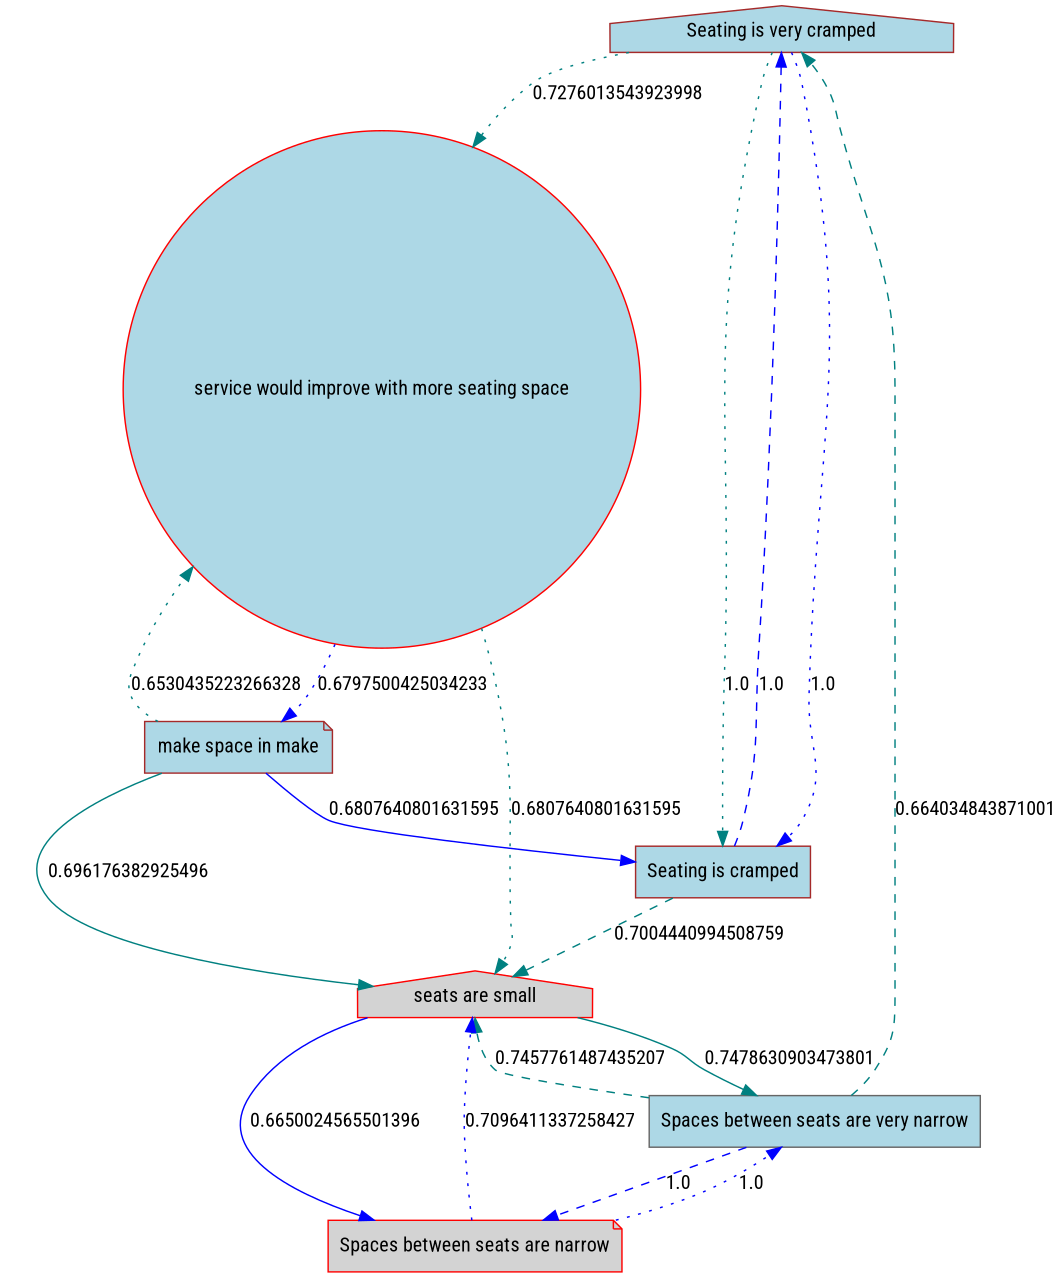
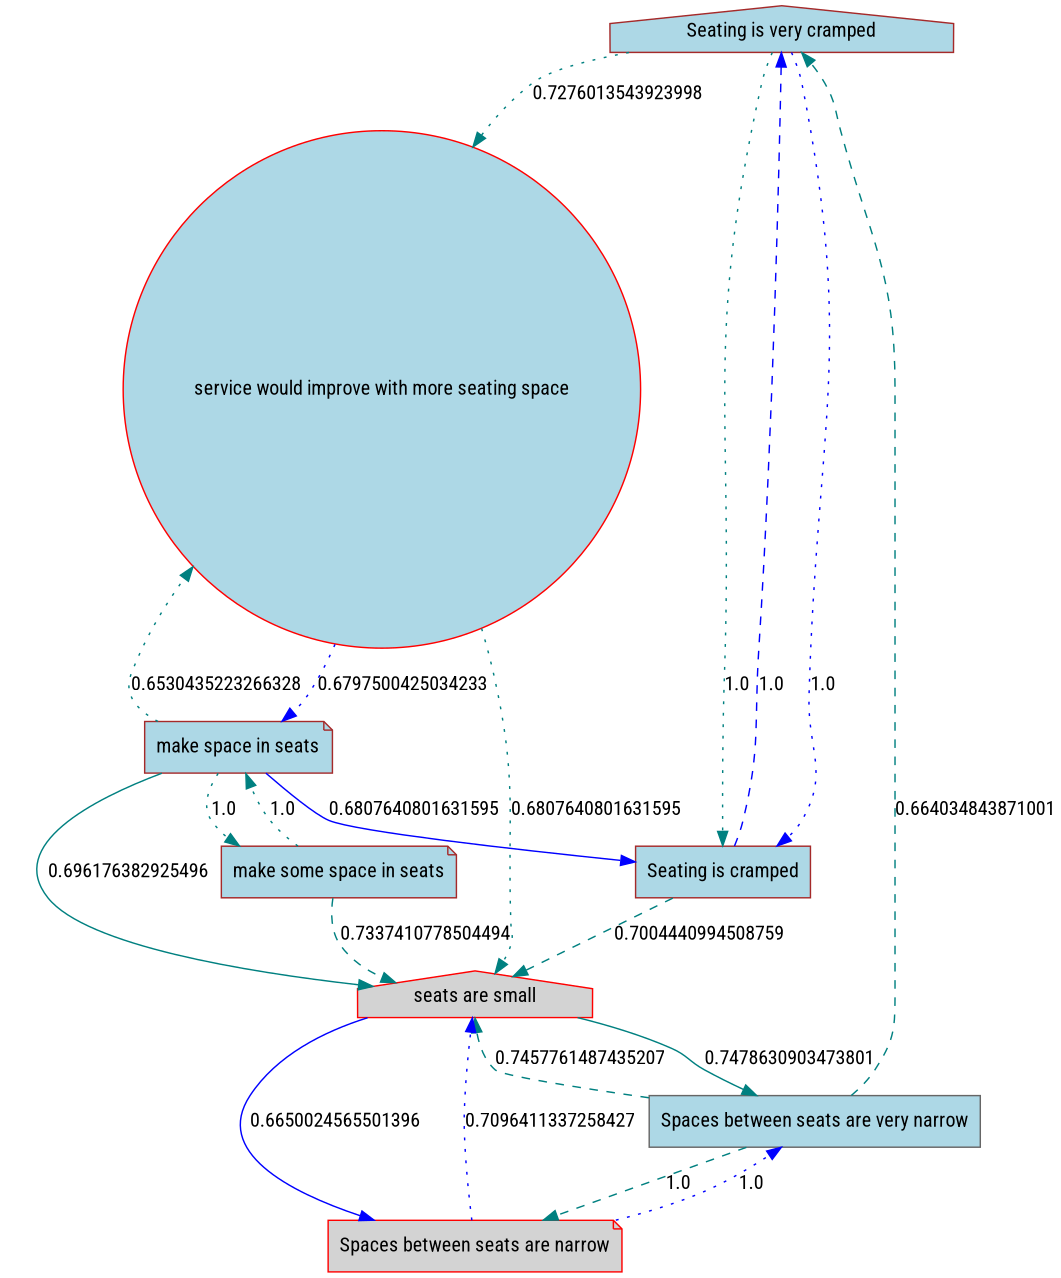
node "make space in make": label "make space in make" -> "make space in seats"
node "make some space in seats": added
edge "Spaces between seats are very narrow" -> "Spaces between seats are narrow": color blue -> teal
